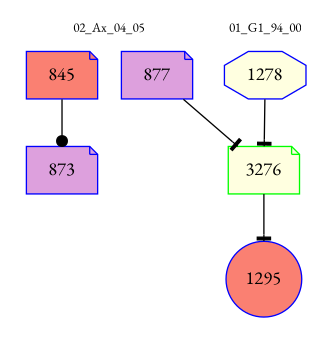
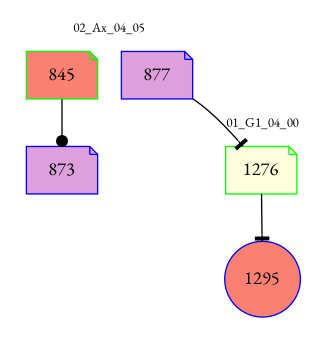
cluster "01_G1_94_00": label "01_G1_94_00" -> "01_G1_04_00"
node "845": color blue -> green
node "1278": removed
node "3276": label "3276" -> "1276"
